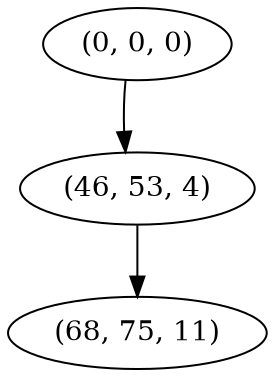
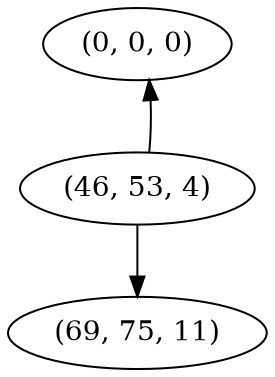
edge "(0, 0, 0)" -> "(46, 53, 4)": reversed
node "(68, 75, 11)": label "(68, 75, 11)" -> "(69, 75, 11)"
